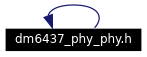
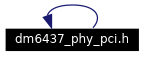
node "dm6437_phy_phy.h": label "dm6437_phy_phy.h" -> "dm6437_phy_pci.h"
